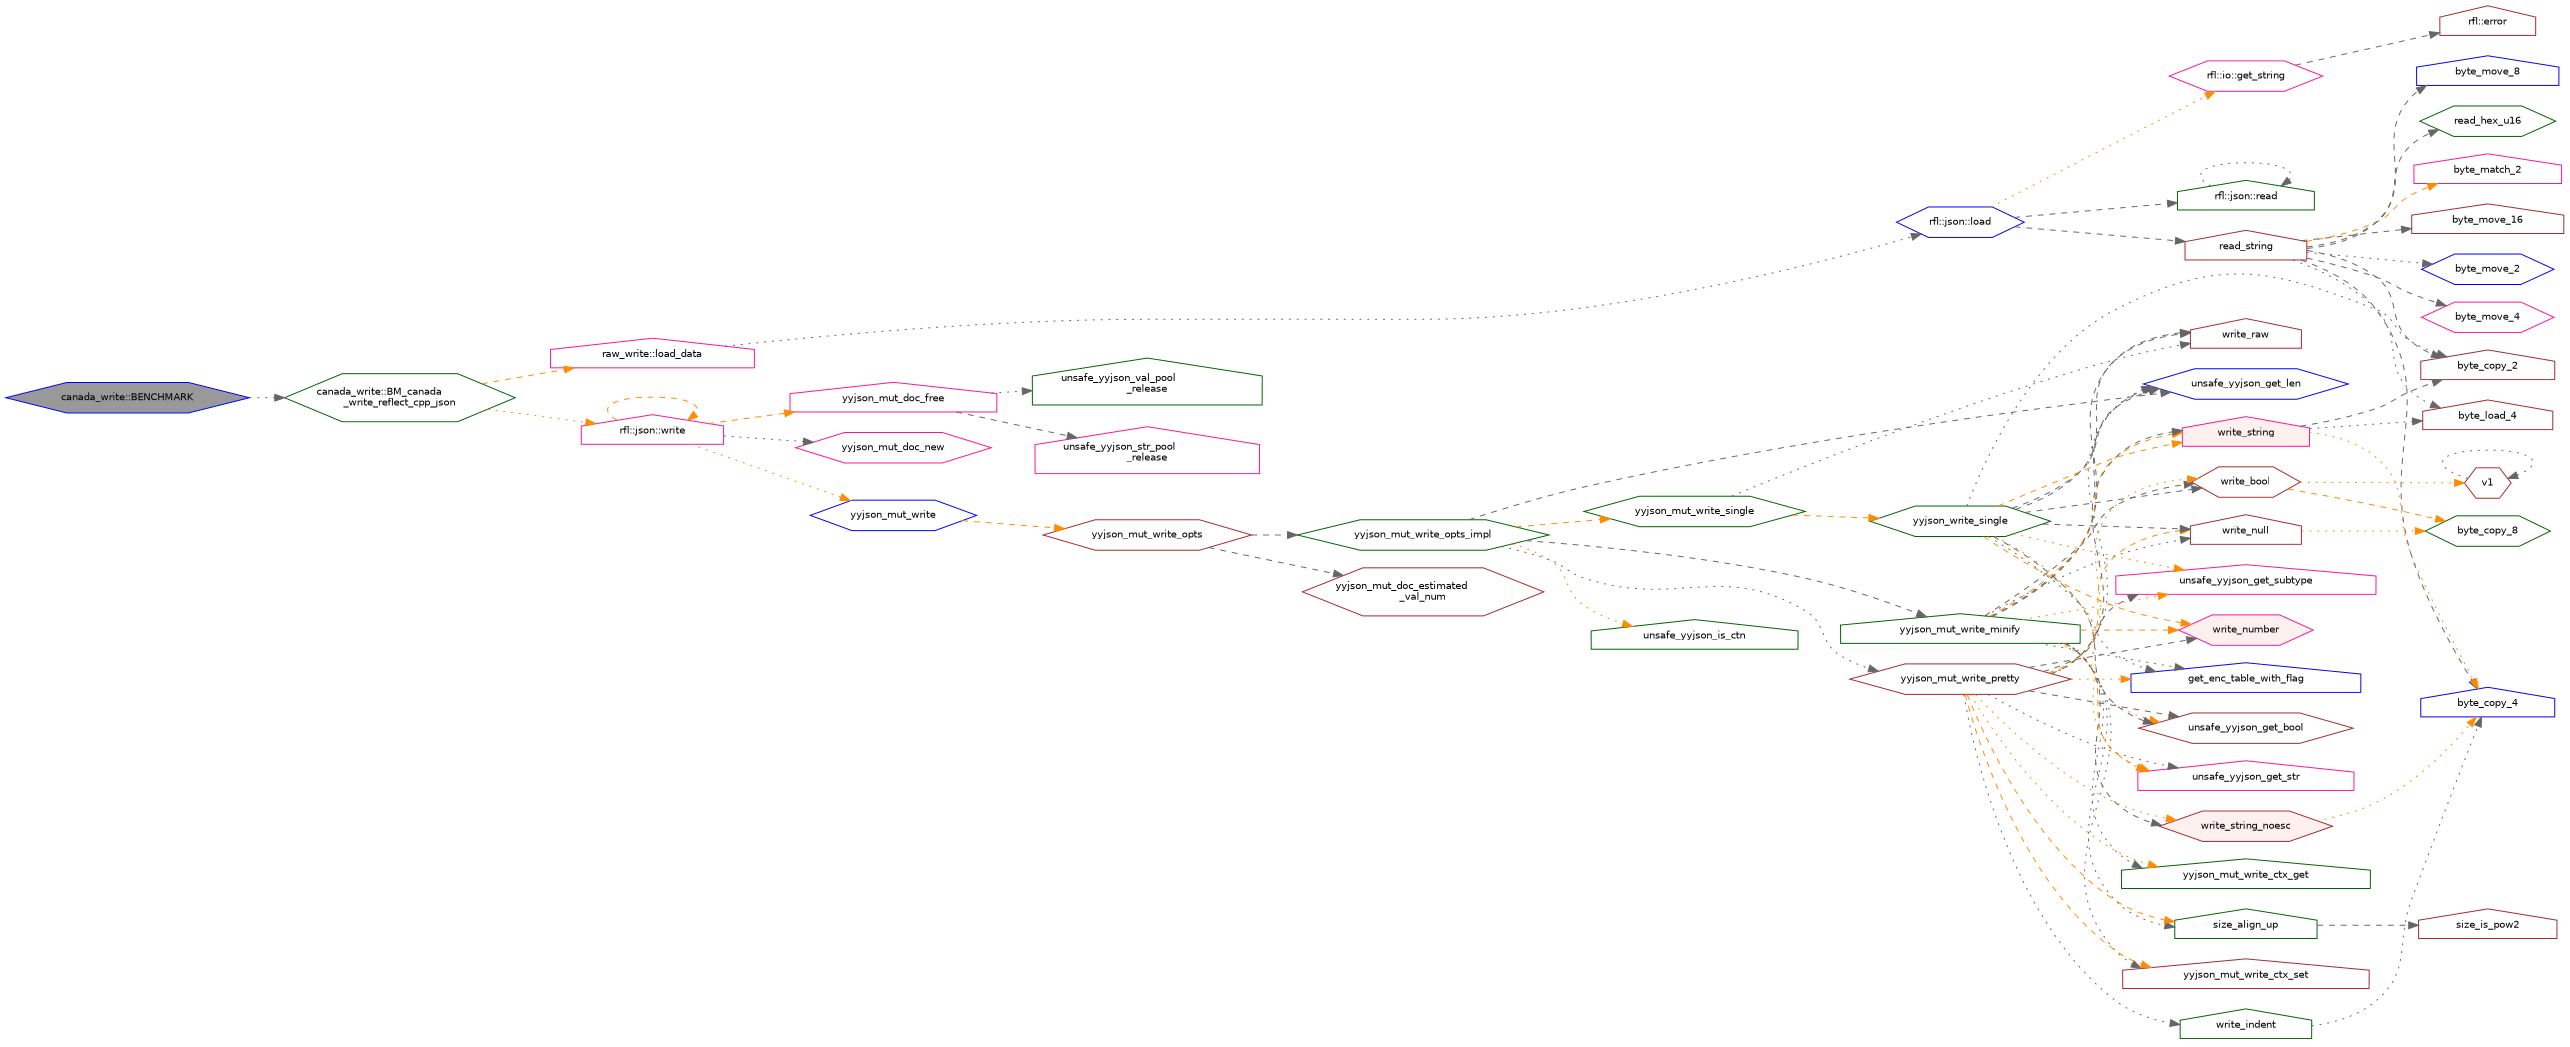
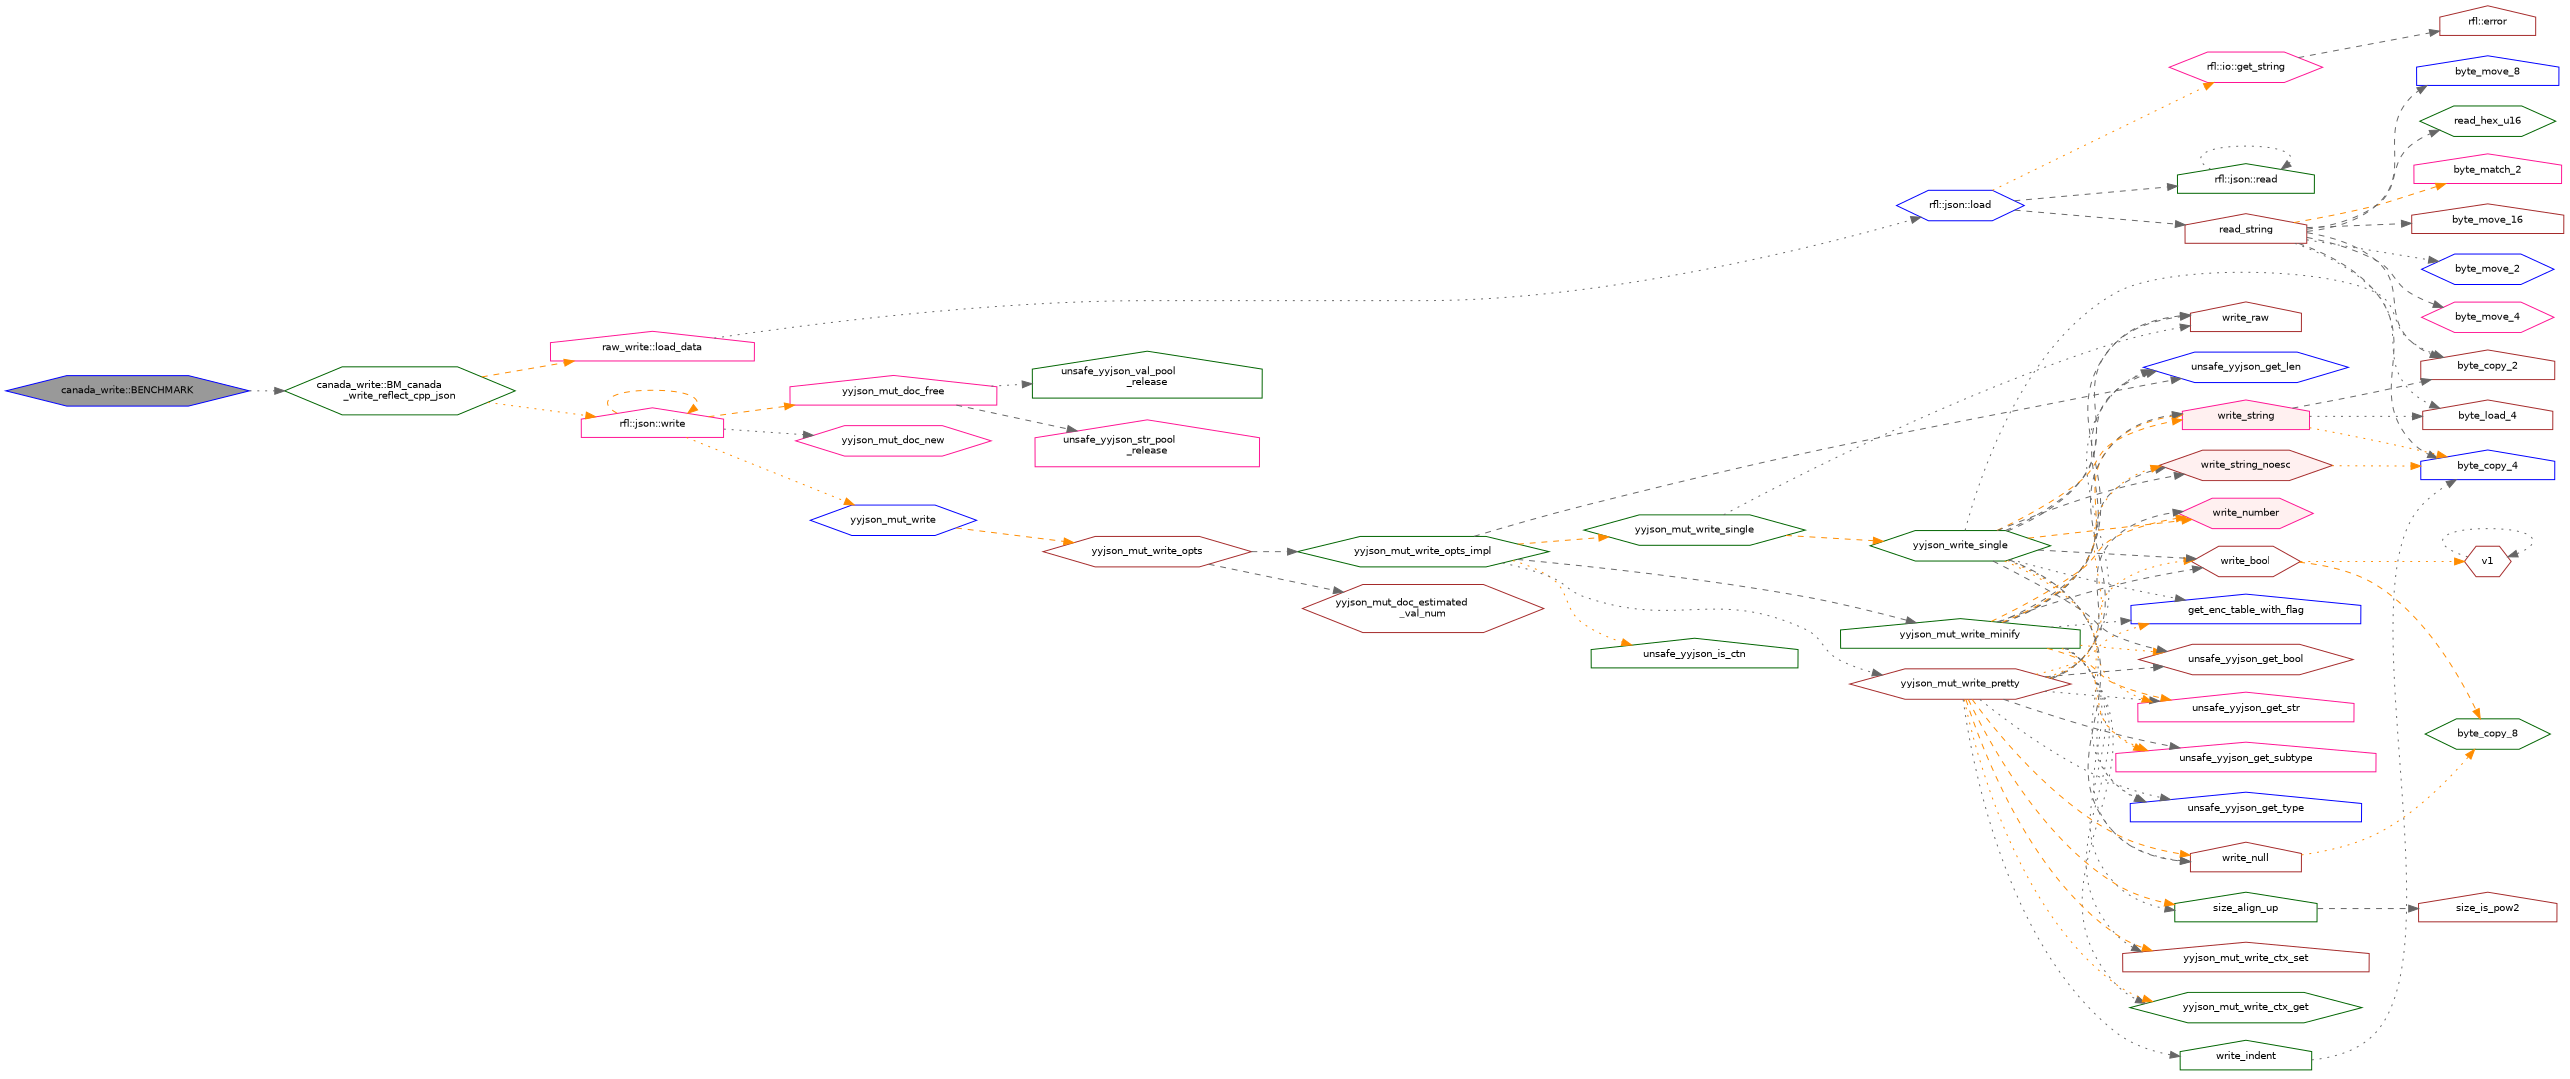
edge "yyjson_write_single" -> "write_string_noesc": added
node "unsafe_yyjson_get_type": added
node "yyjson_mut_write_ctx_get": shape house -> hexagon
